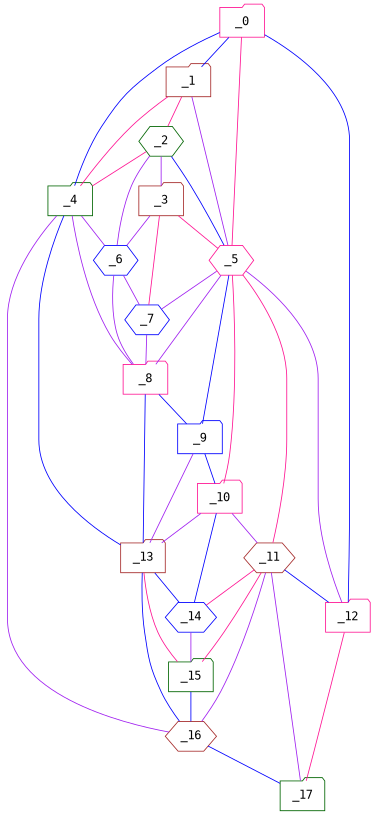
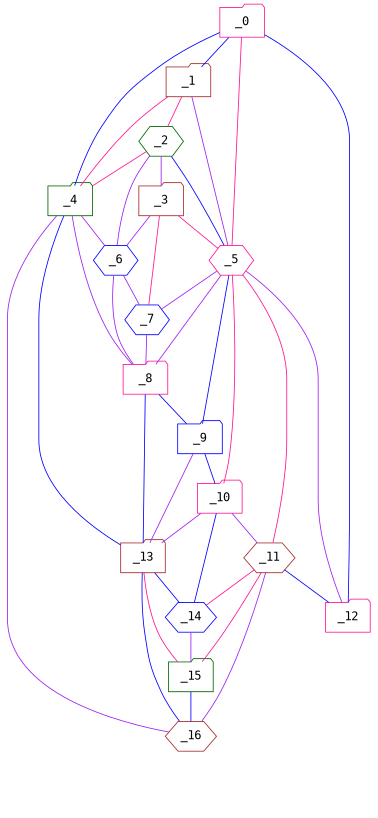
node "_17": removed
